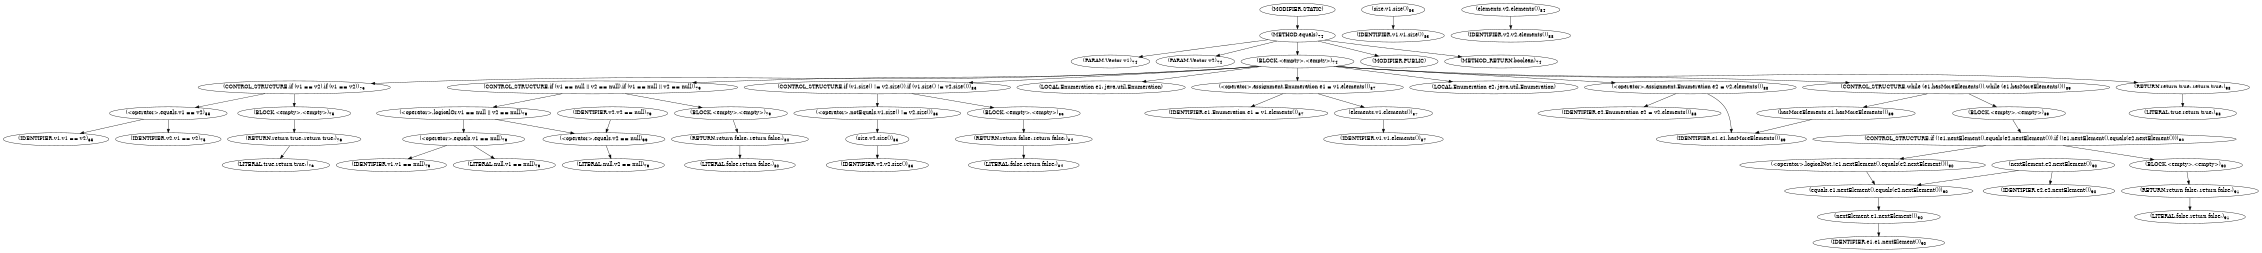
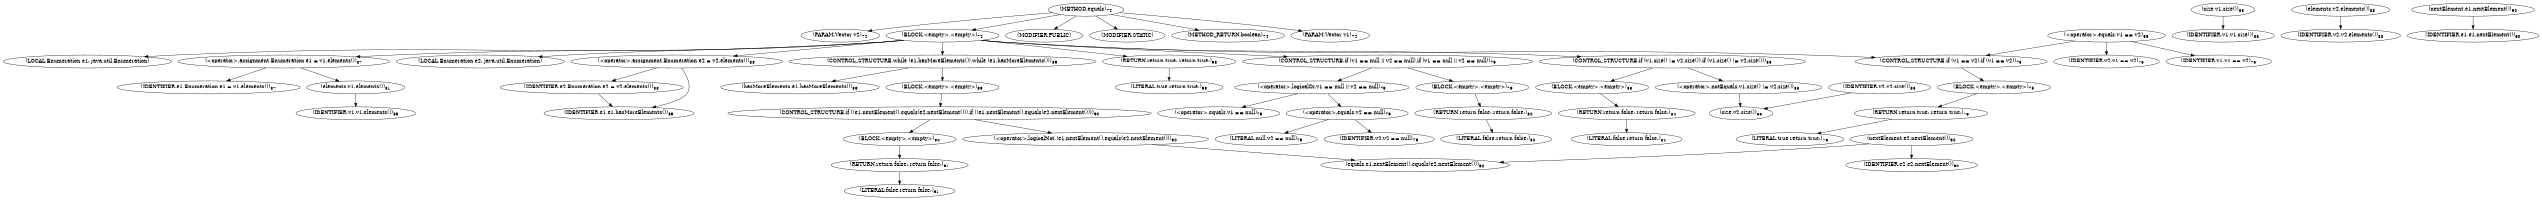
node "(elements,v2.elements())": text "84" -> "88"
edge "(MODIFIER,STATIC)" -> "(METHOD,equals)": reversed
edge "(CONTROL_STRUCTURE,if (v1 == v2),if (v1 == v2))" -> "(<operator>.equals,v1 == v2)": reversed
node "(elements,v1.elements())": text "87" -> "81"
edge "(IDENTIFIER,v2,v2 == null)" -> "(<operator>.equals,v2 == null)": reversed
edge "(hasMoreElements,e1.hasMoreElements())" -> "(IDENTIFIER,e1,e1.hasMoreElements())": now "(IDENTIFIER,e2,Enumeration e2 = v2.elements())" -> "(IDENTIFIER,e1,e1.hasMoreElements())"
node "(IDENTIFIER,v1,v1 == v2)": text "65" -> "75"
node "(<operator>.equals,v2 == null)": text "99" -> "79"
node "(IDENTIFIER,v1,v1.elements())": text "87" -> "85"
edge "(size,v2.size())" -> "(IDENTIFIER,v2,v2.size())": reversed
node "(IDENTIFIER,v1,v1 == null)": removed
node "(LITERAL,null,v1 == null)": removed
edge "(equals,e1.nextElement().equals(e2.nextElement()))" -> "(nextElement,e1.nextElement())": removed
